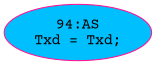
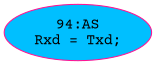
node "94:AS Txd = Txd;": label "94:AS Txd = Txd;" -> "94:AS Rxd = Txd;"
